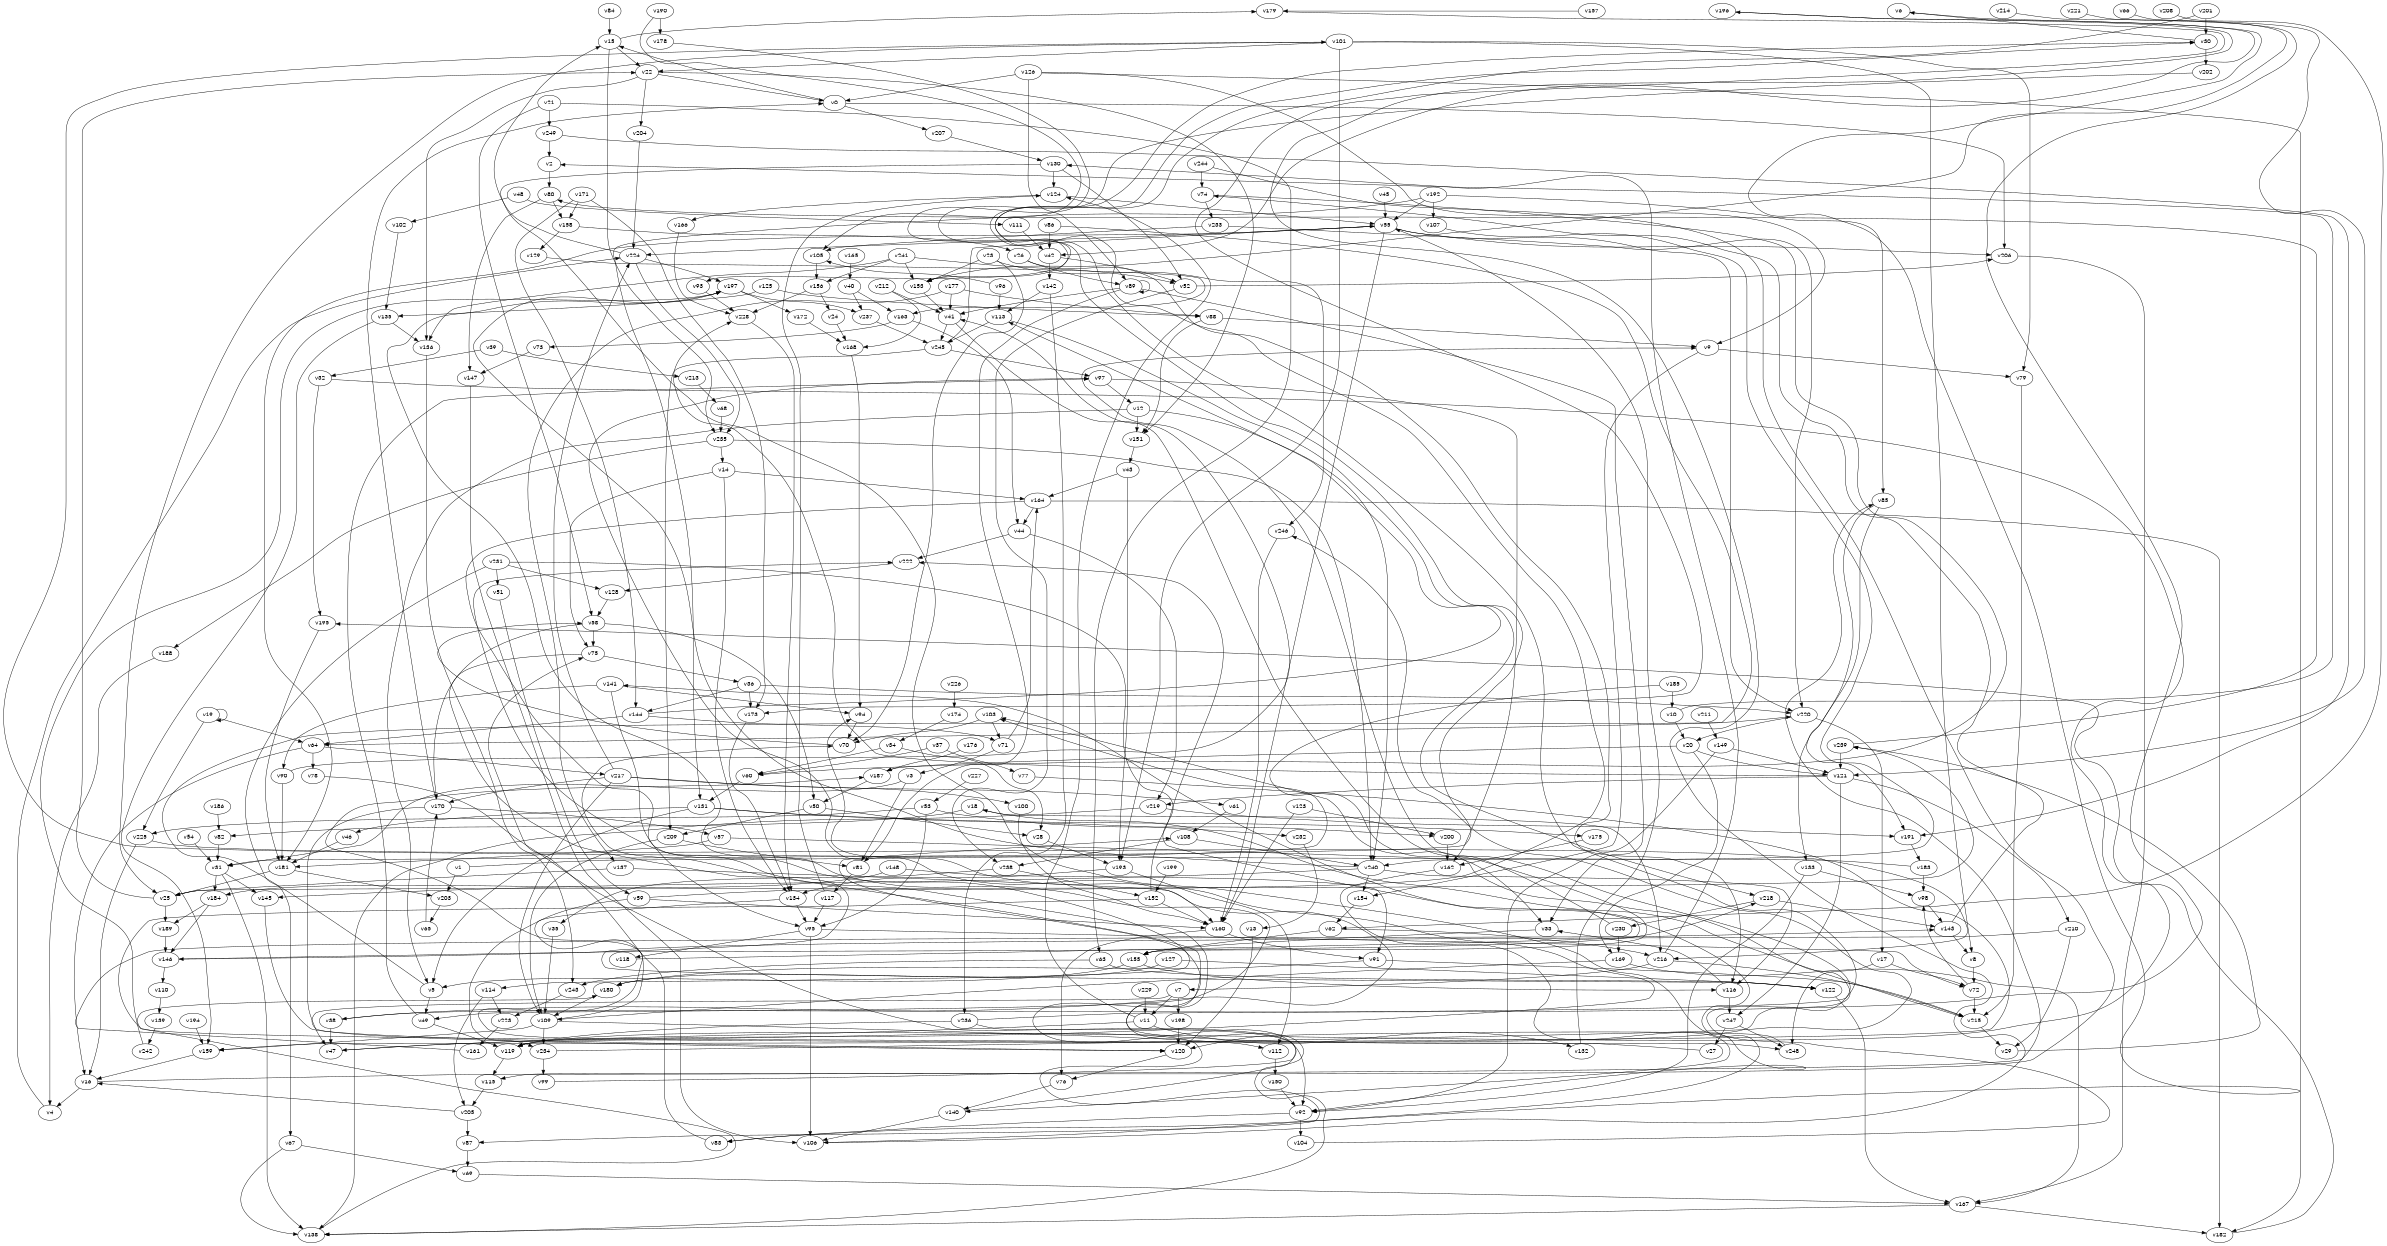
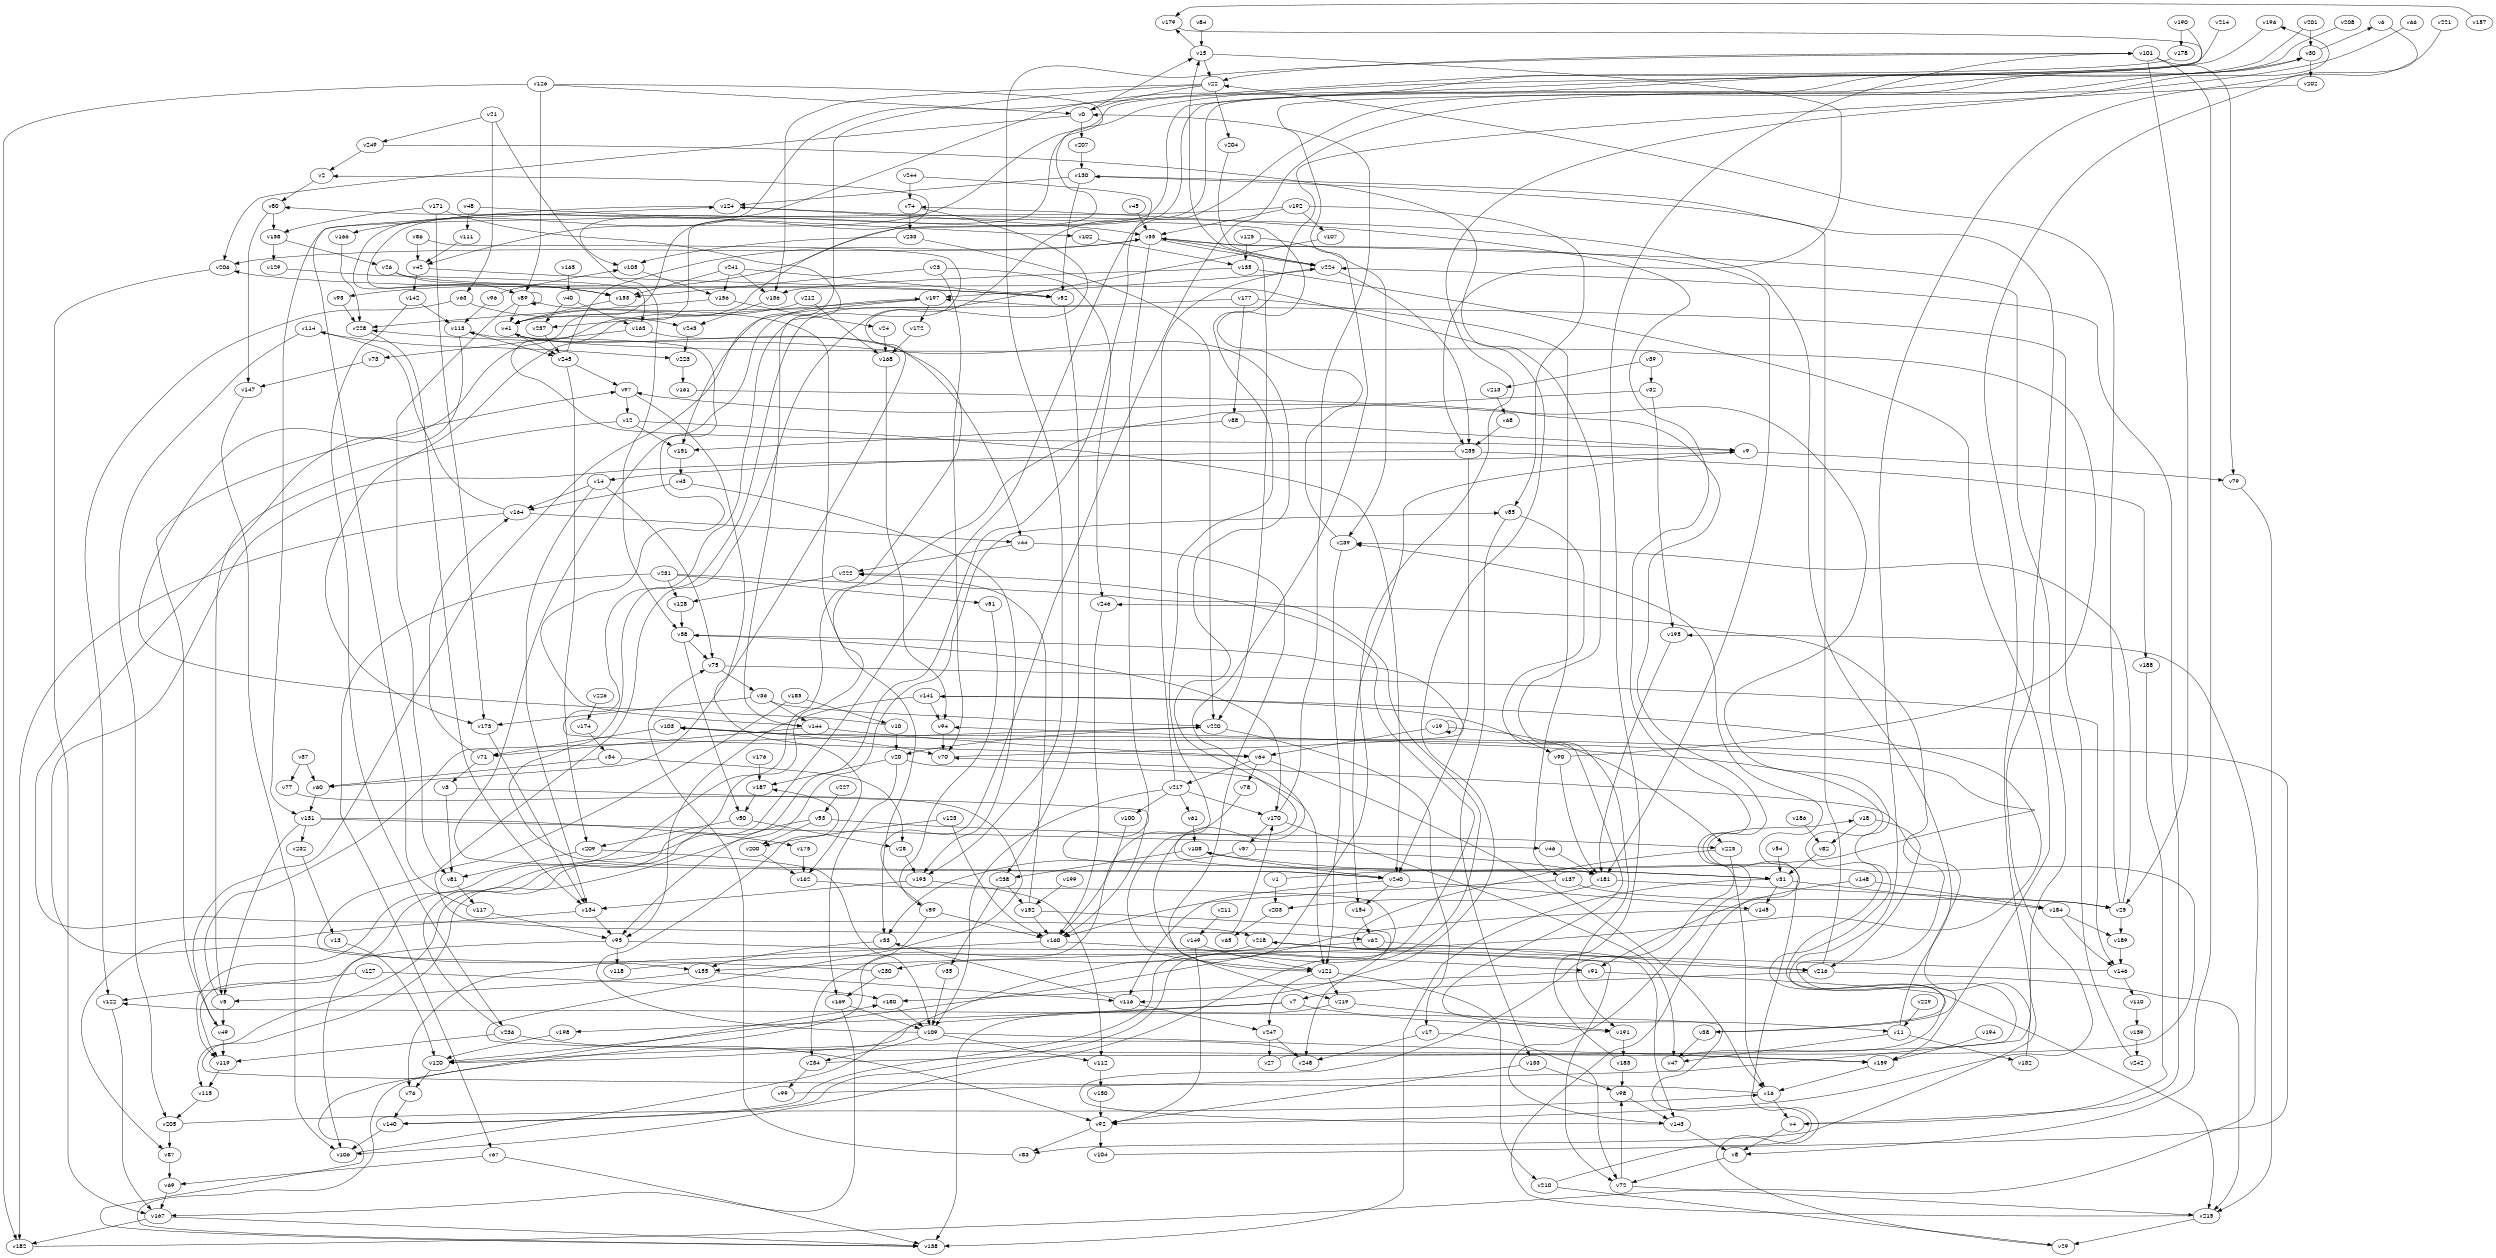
edge "v125" -> "v88": now "v125" -> "v239"
edge "v4" -> "v8": added
